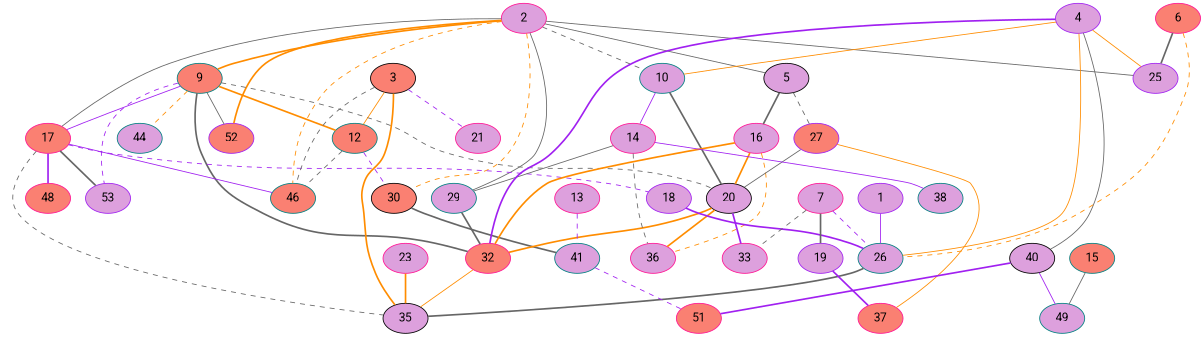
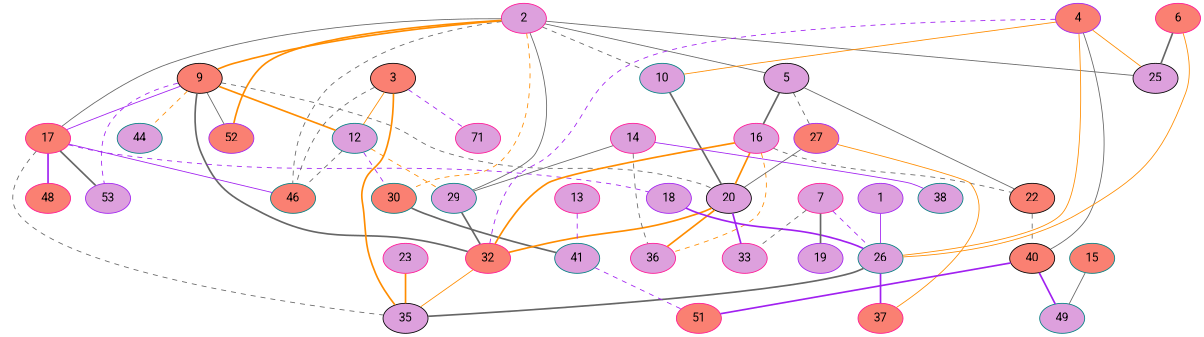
node "4": fillcolor plum -> salmon
edge "4" -- "32": style bold -> dashed
edge "2" -- "46": color darkorange -> gray40
node "9": color teal -> black
node "25": color purple -> black
edge "10" -- "14": removed
node "12": fillcolor salmon -> plum
node "21": label "21" -> "71"
edge "12" -- "29": added
edge "6" -- "26": style dashed -> solid
node "30": color black -> teal
node "22": added
node "40": fillcolor plum -> salmon
edge "19" -- "37": now "26" -- "37"
edge "40" -- "49": style solid -> bold
